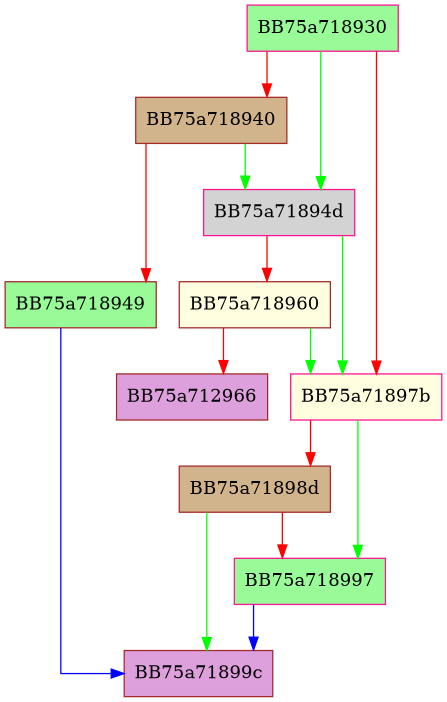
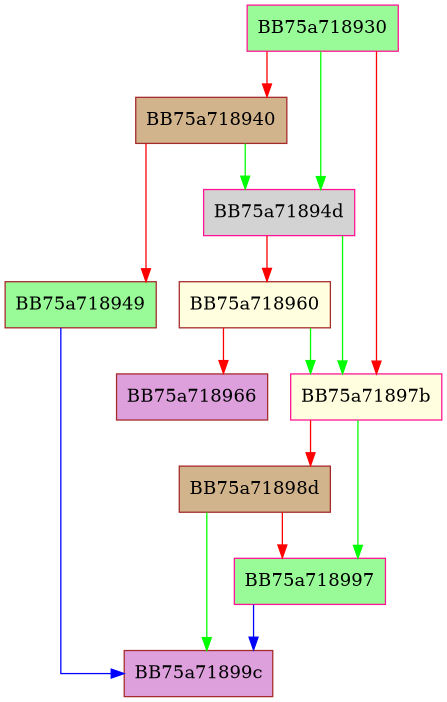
node "BB75a712966": label "BB75a712966" -> "BB75a718966"
